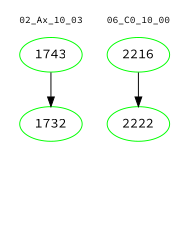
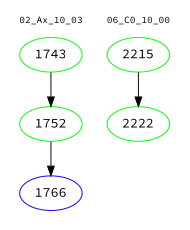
node "2216": label "2216" -> "2215"
node "1732": label "1732" -> "1752"
node "1766": added
